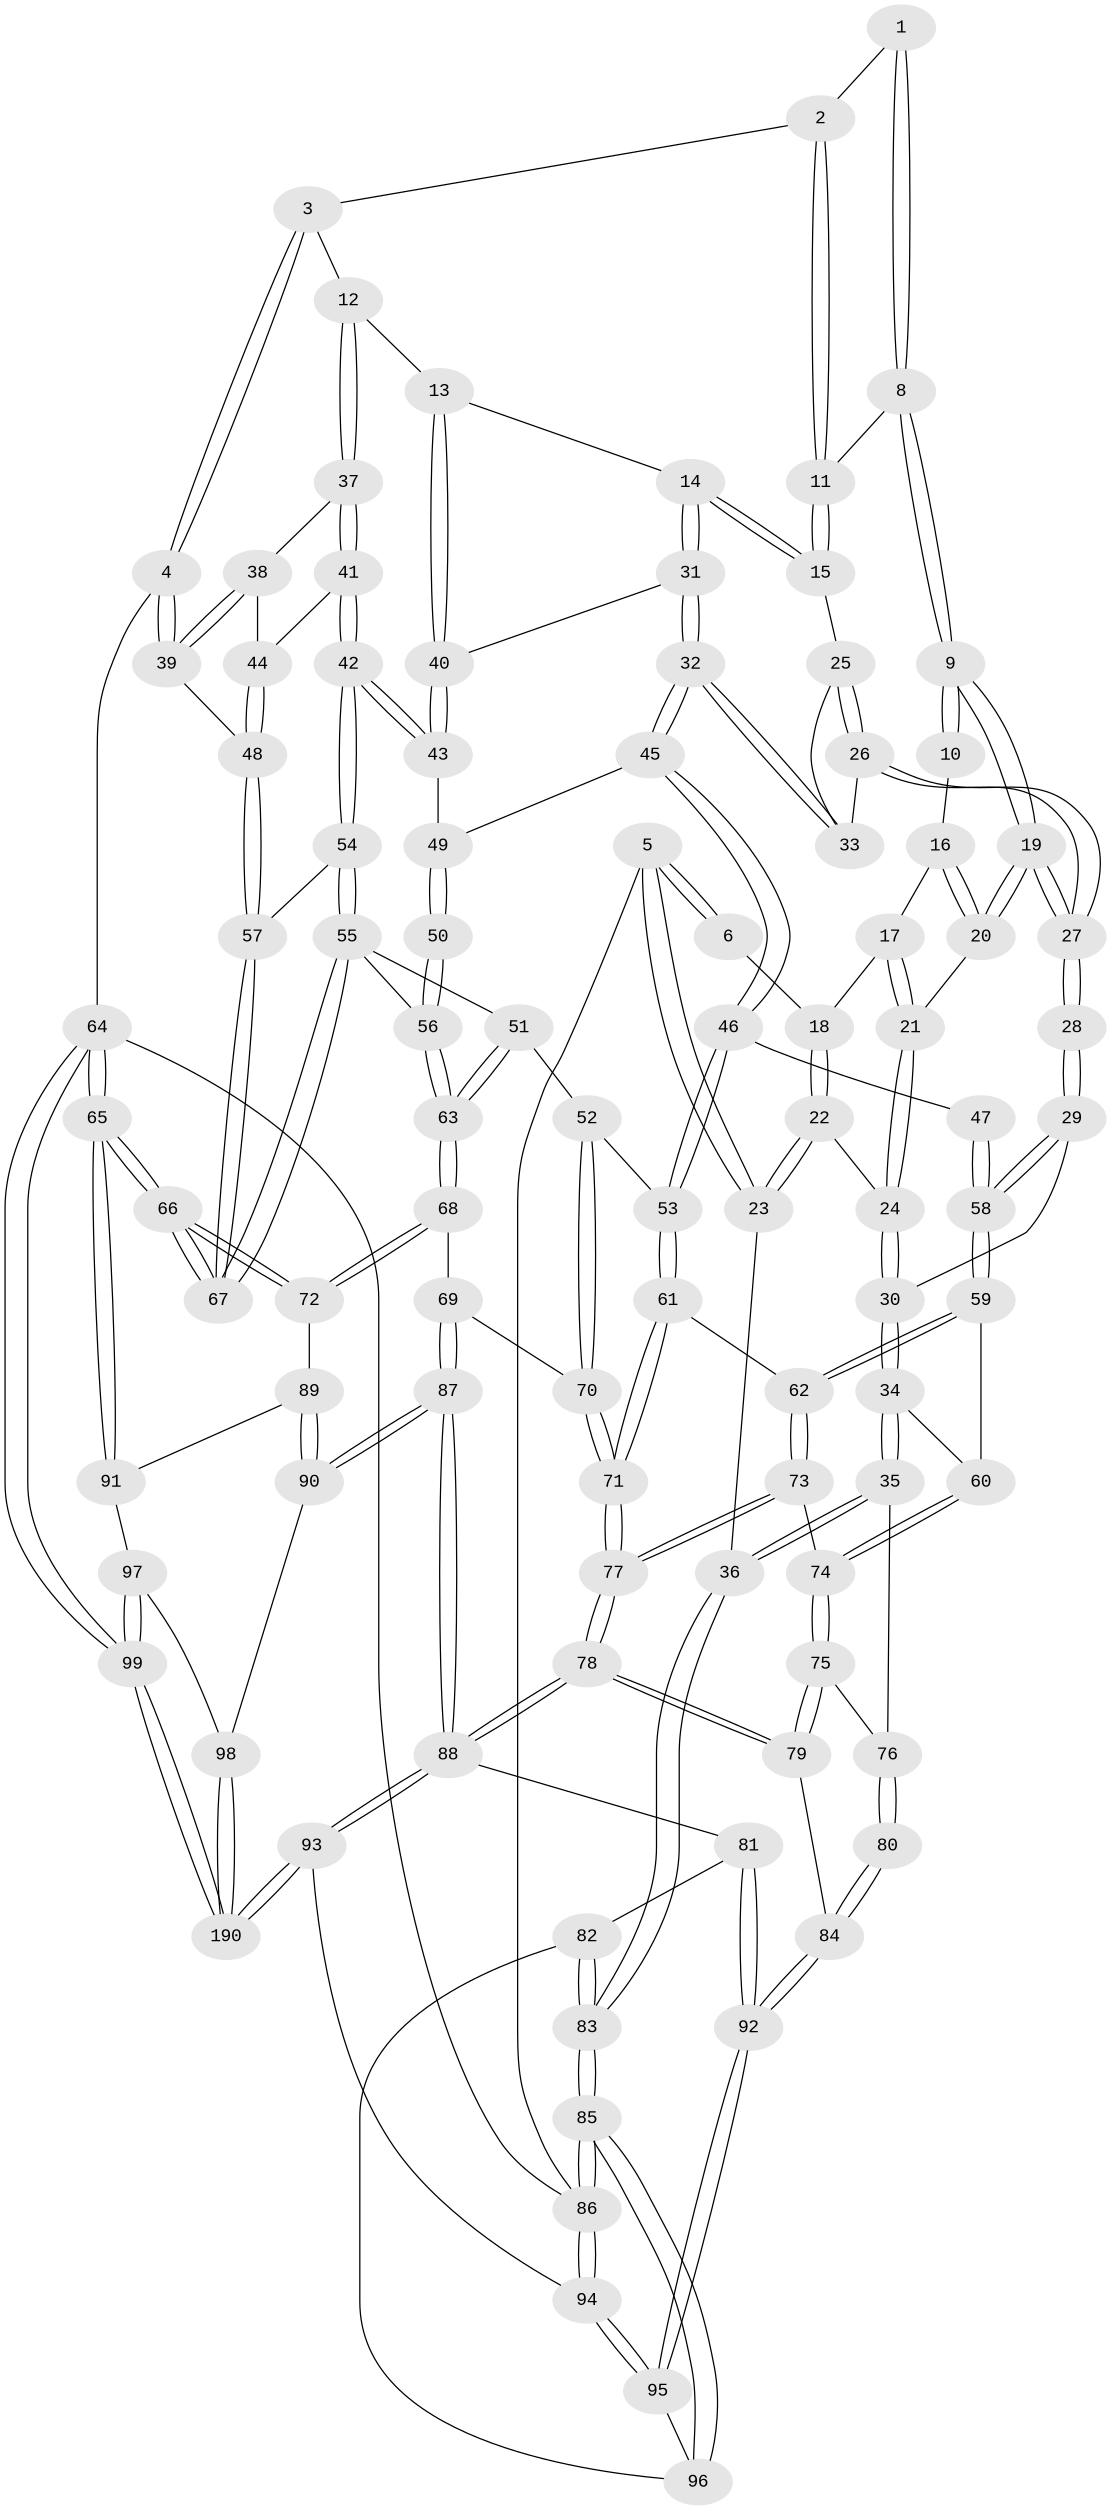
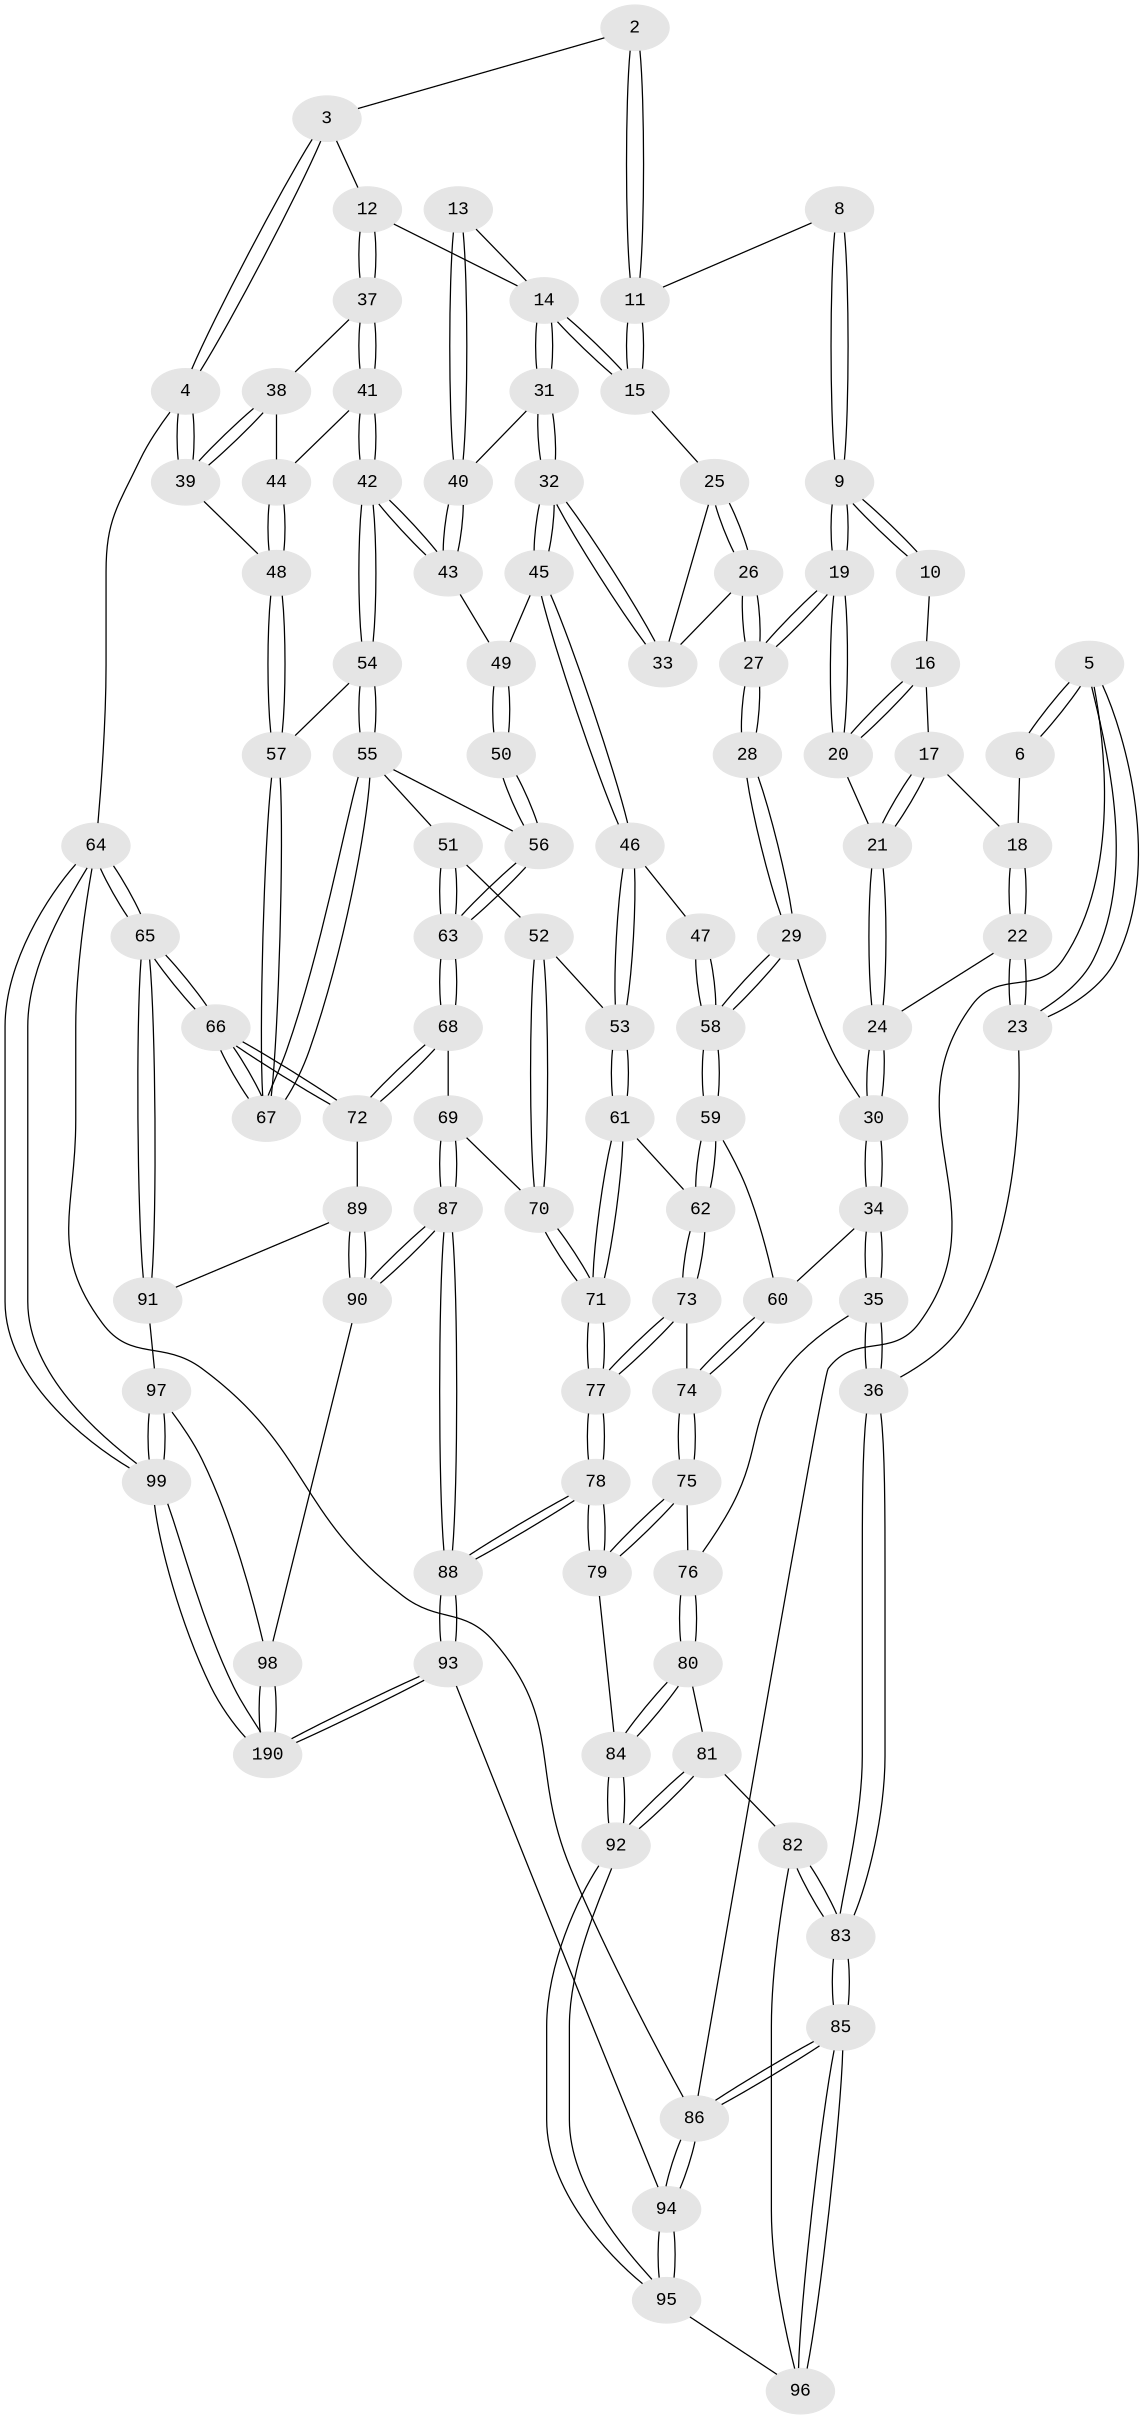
node "1": removed
edge "12" -- "13": now "12" -- "14"
edge "88" -- "81": now "80" -- "81"
